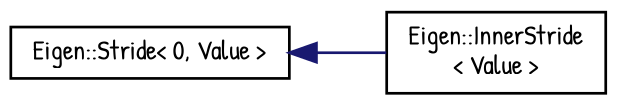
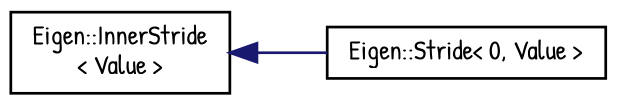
edge "Eigen::InnerStride < Value >" -> "Eigen::Stride< 0, Value >": reversed
